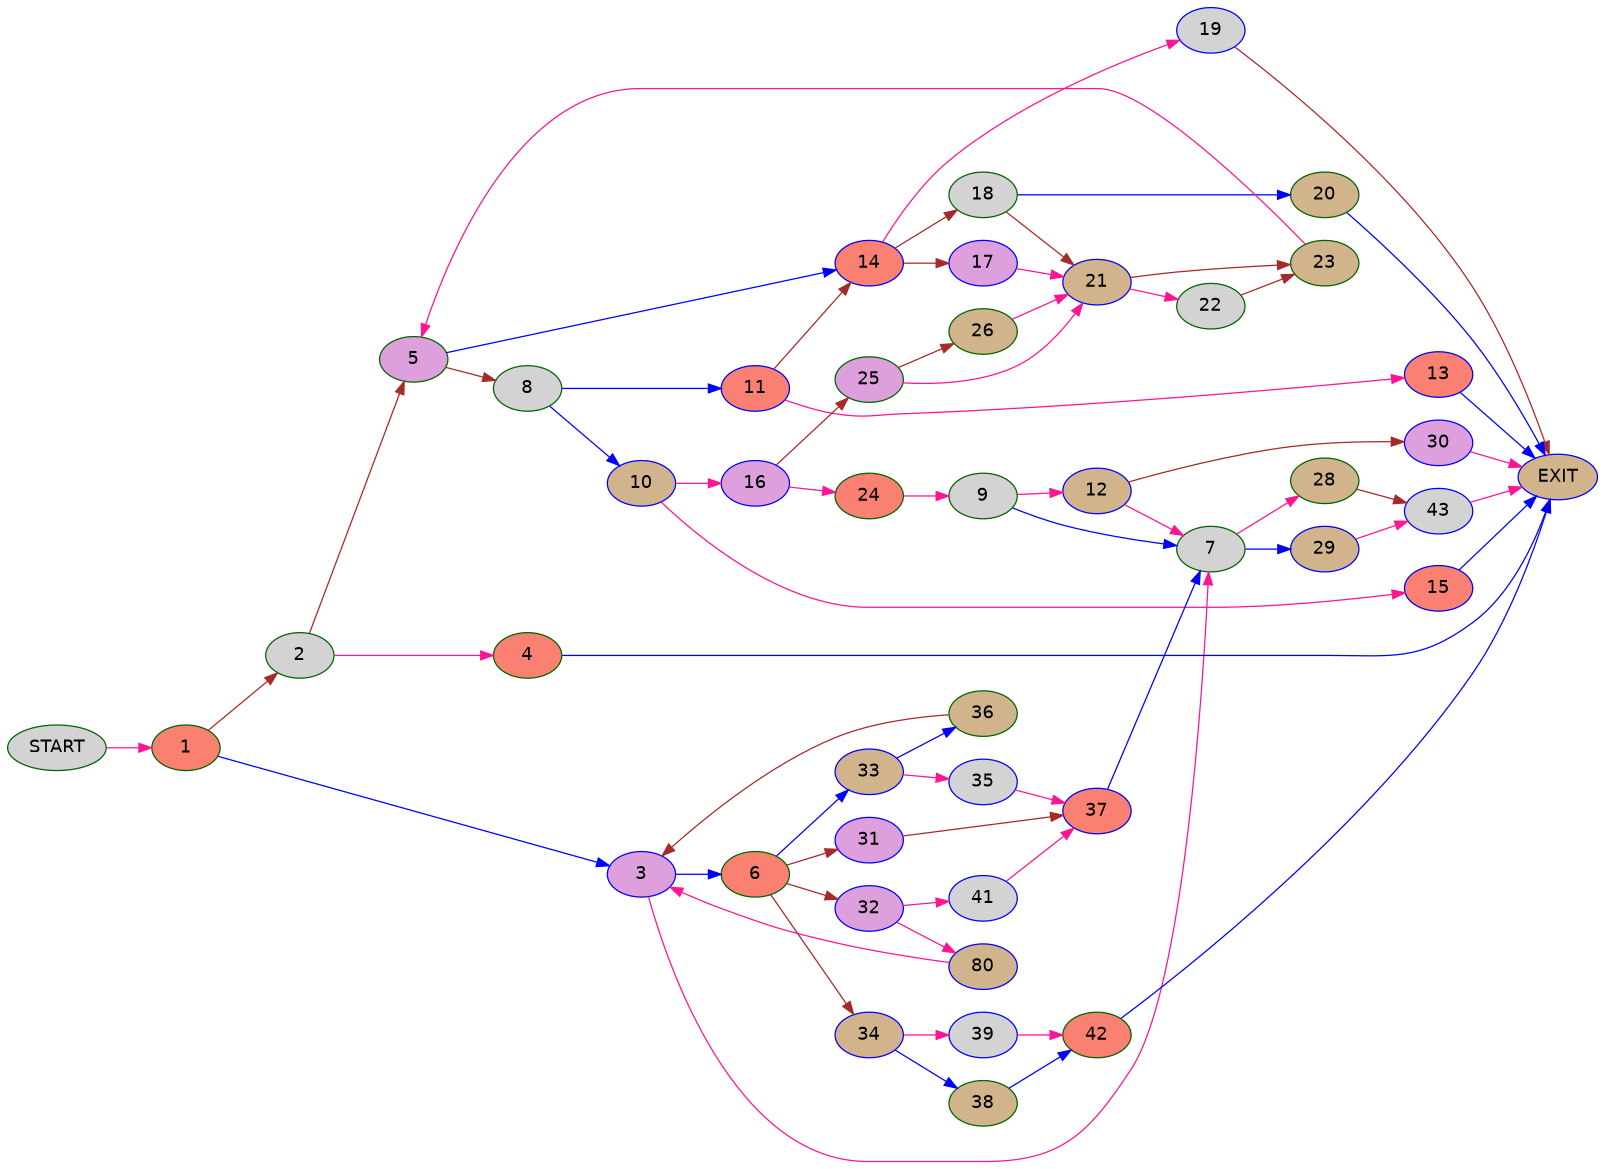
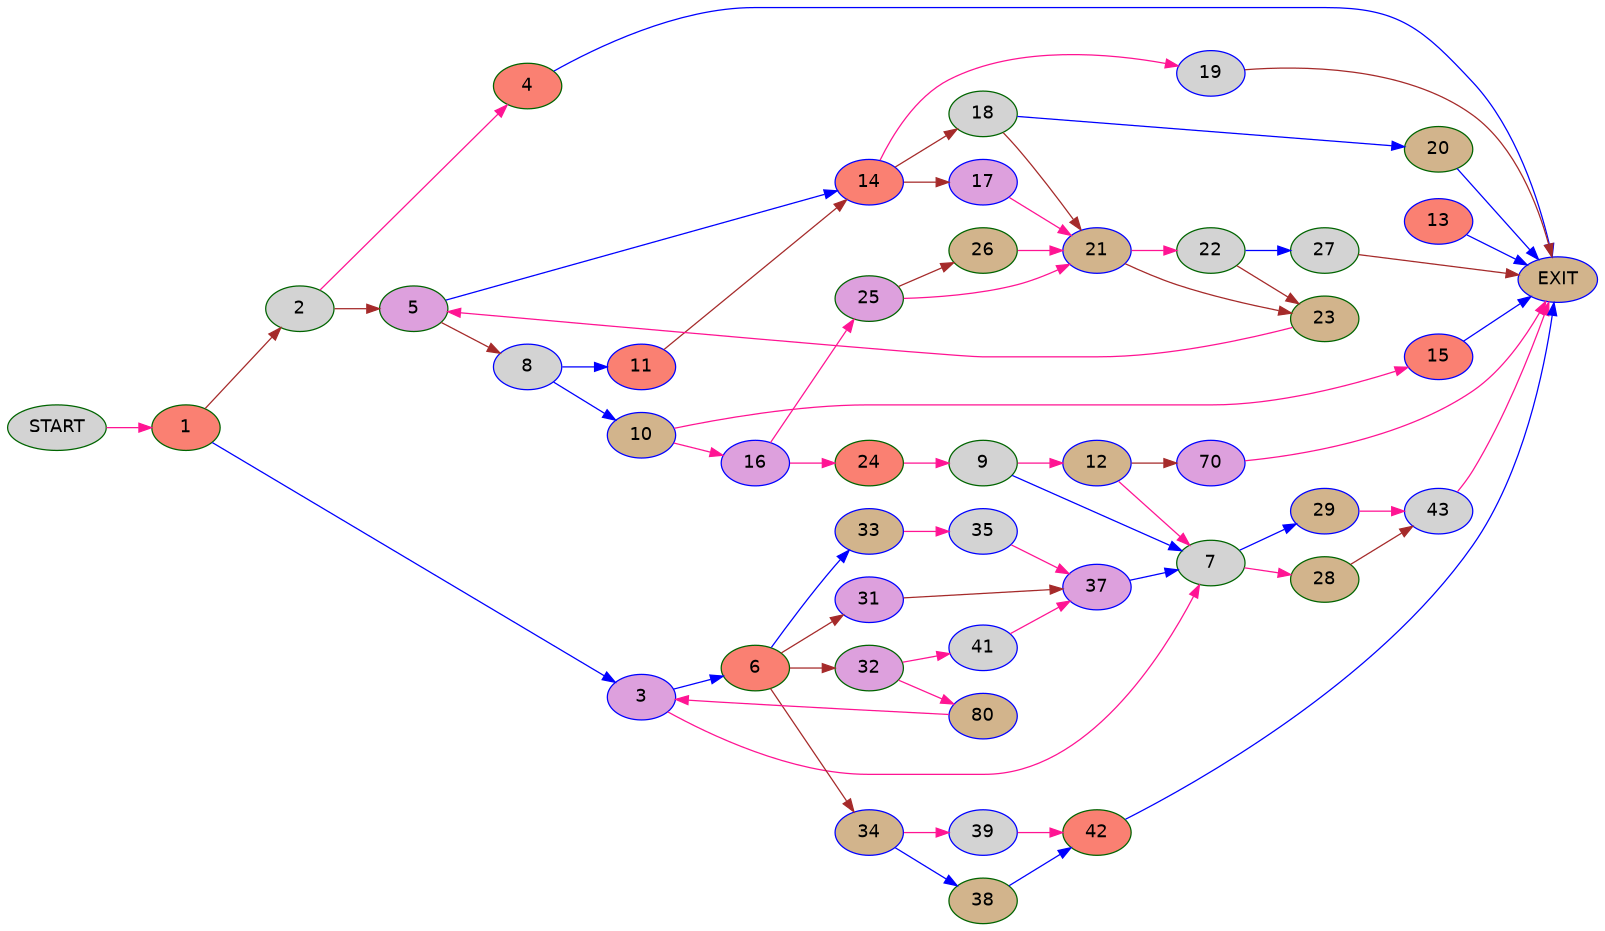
node "27": added
node "8": color darkgreen -> blue
edge "11" -> "13": removed
edge "16" -> "25": color brown -> deeppink
node "30": label "30" -> "70"
node "36": removed
node "37": fillcolor salmon -> plum
node "32": color blue -> darkgreen
